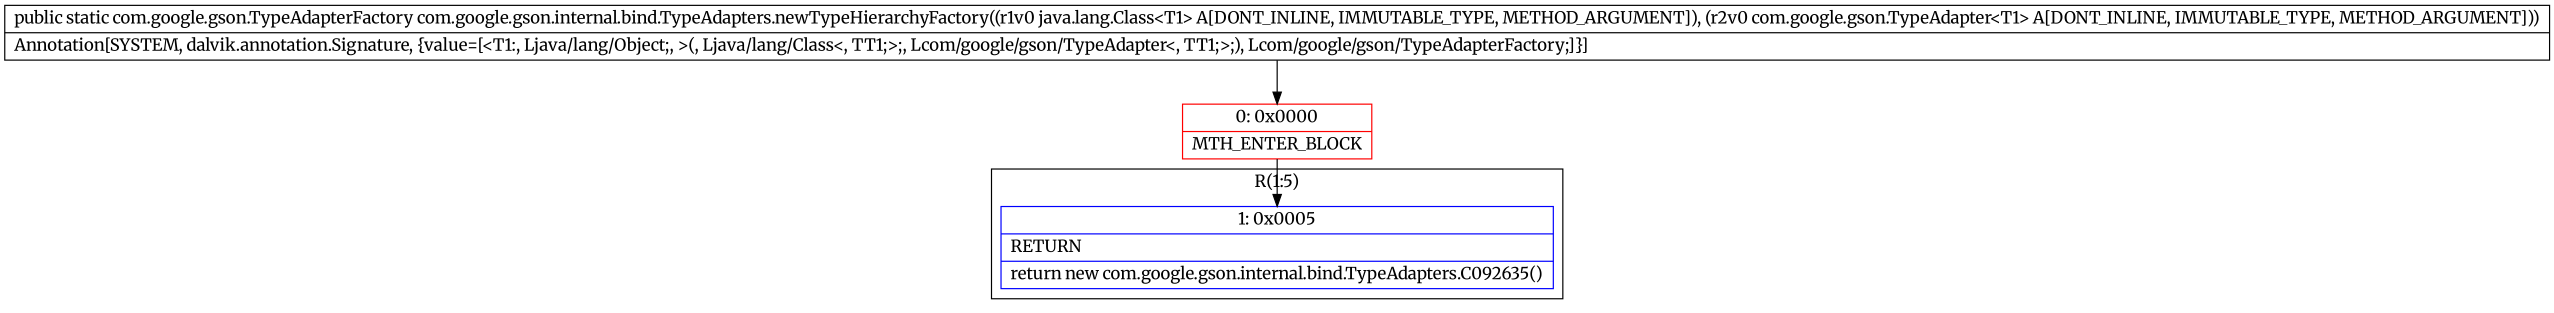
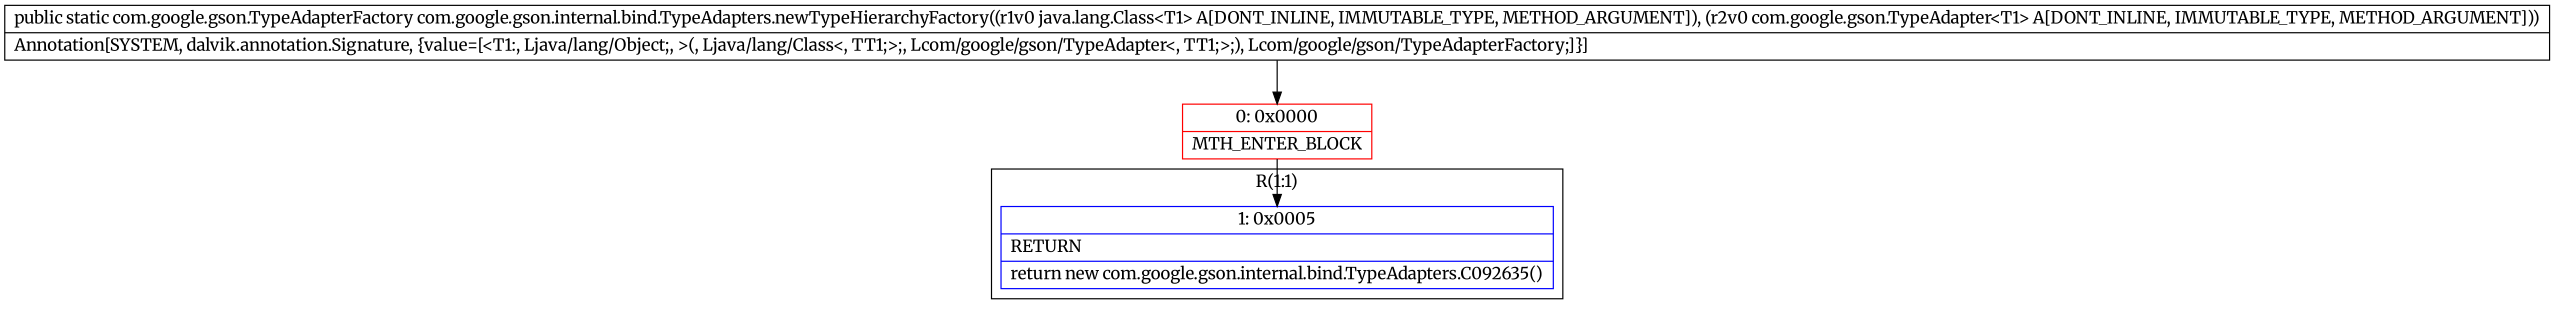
cluster "R(1:5)": label "R(1:5)" -> "R(1:1)"
